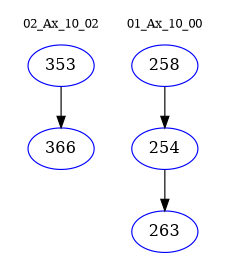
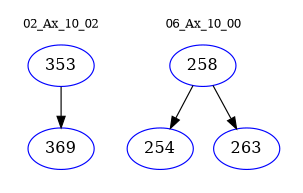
cluster "01_Ax_10_00": label "01_Ax_10_00" -> "06_Ax_10_00"
node "366": label "366" -> "369"
edge "254" -> "263": now "258" -> "263"
